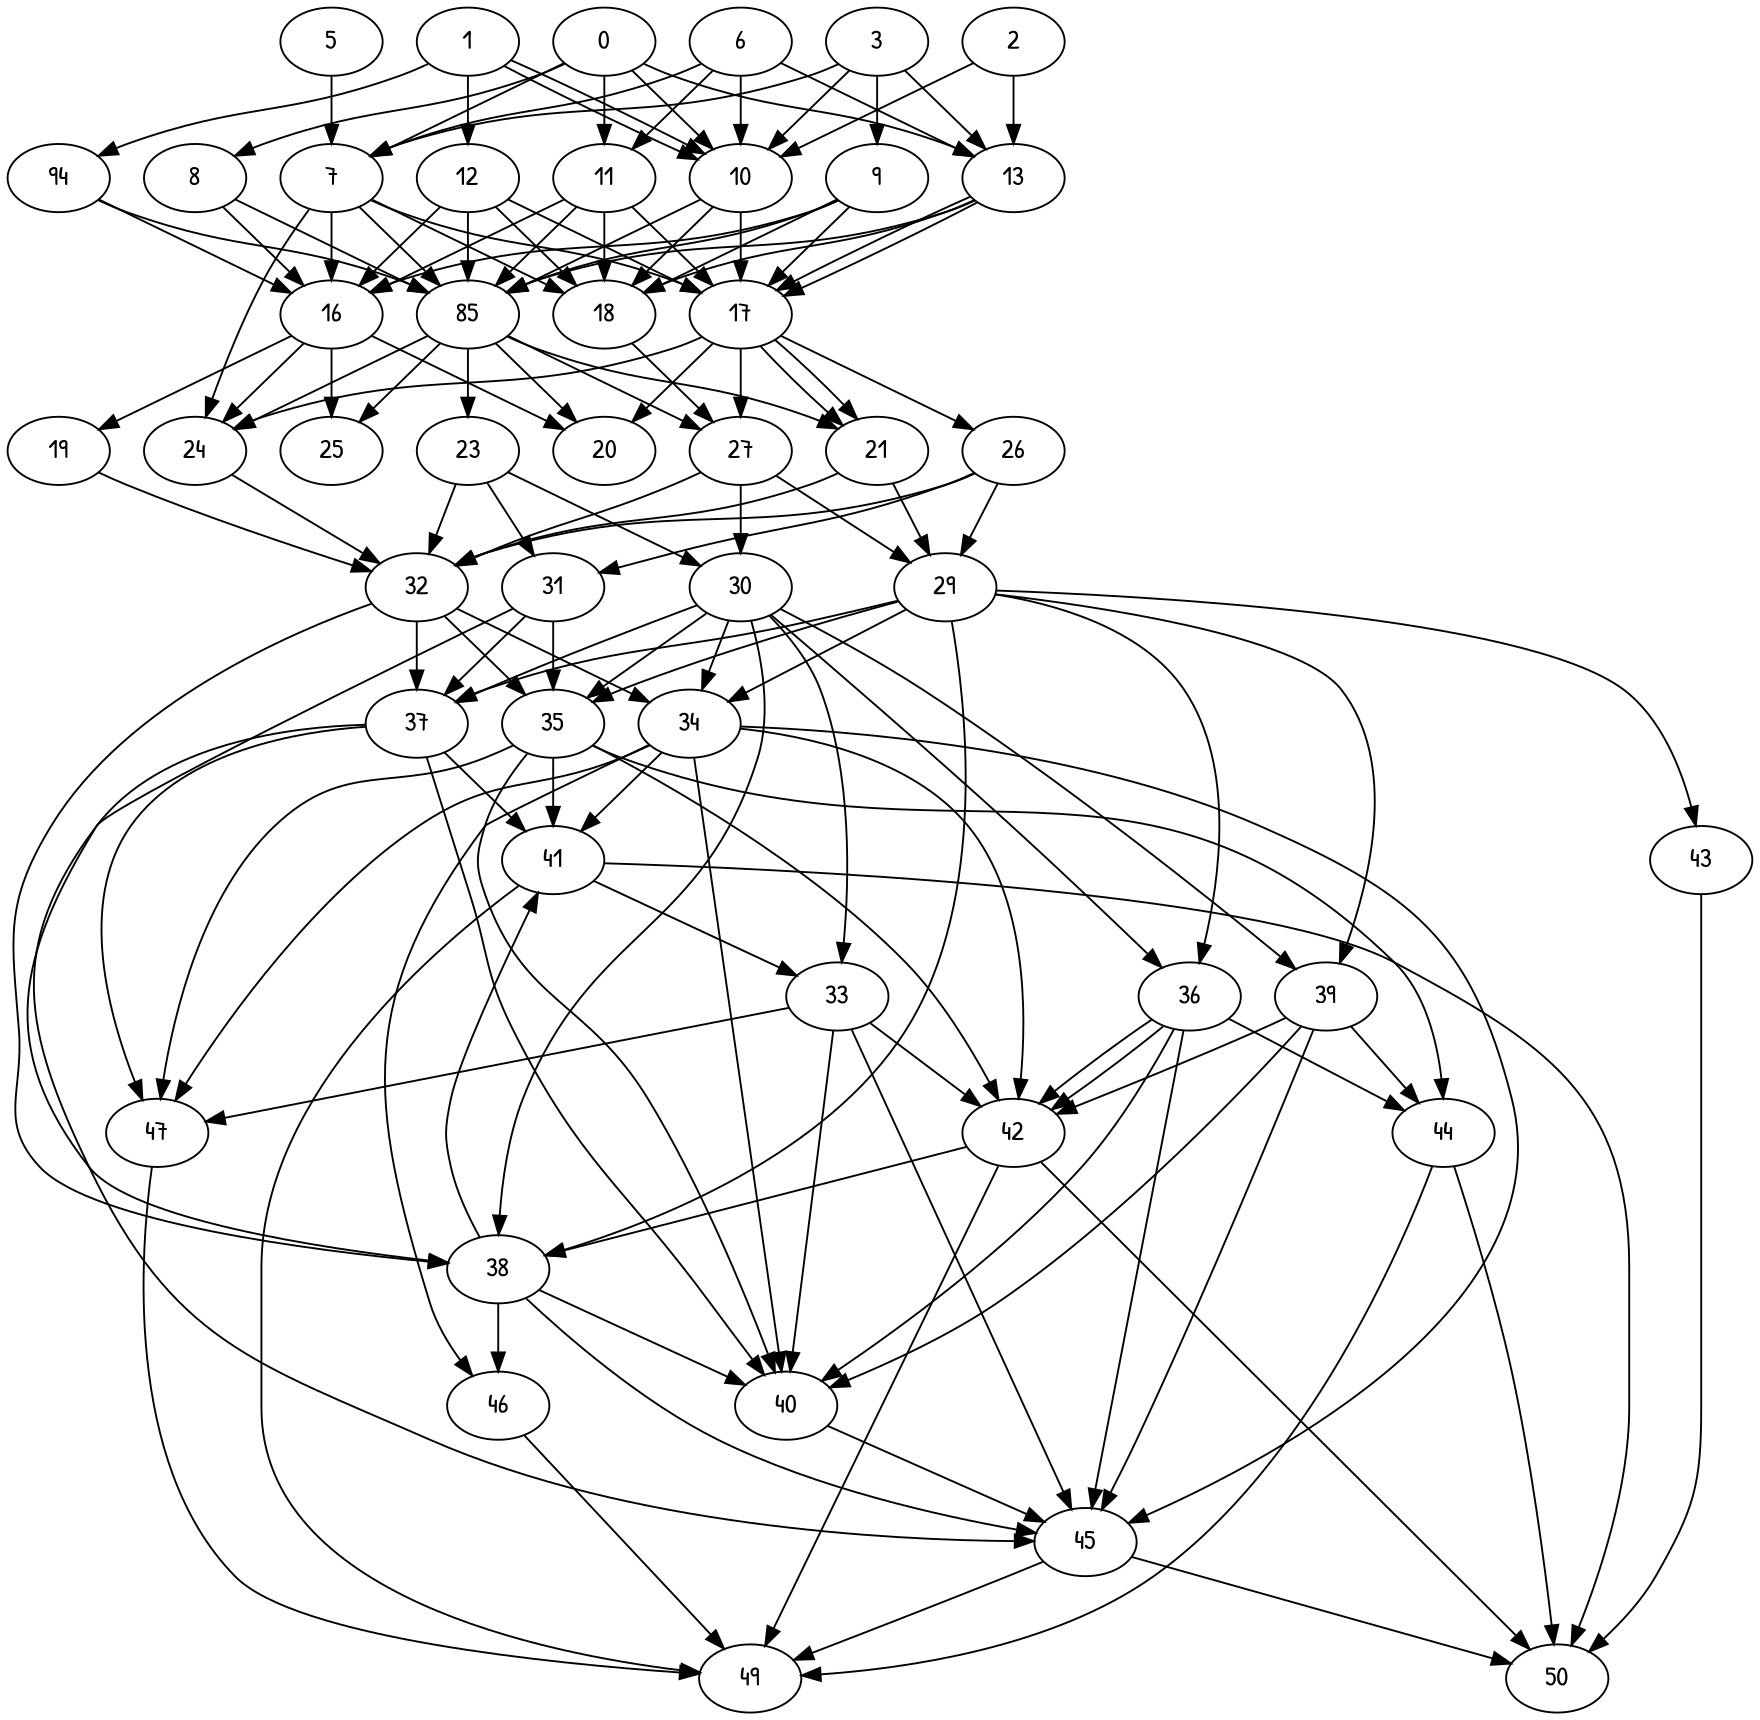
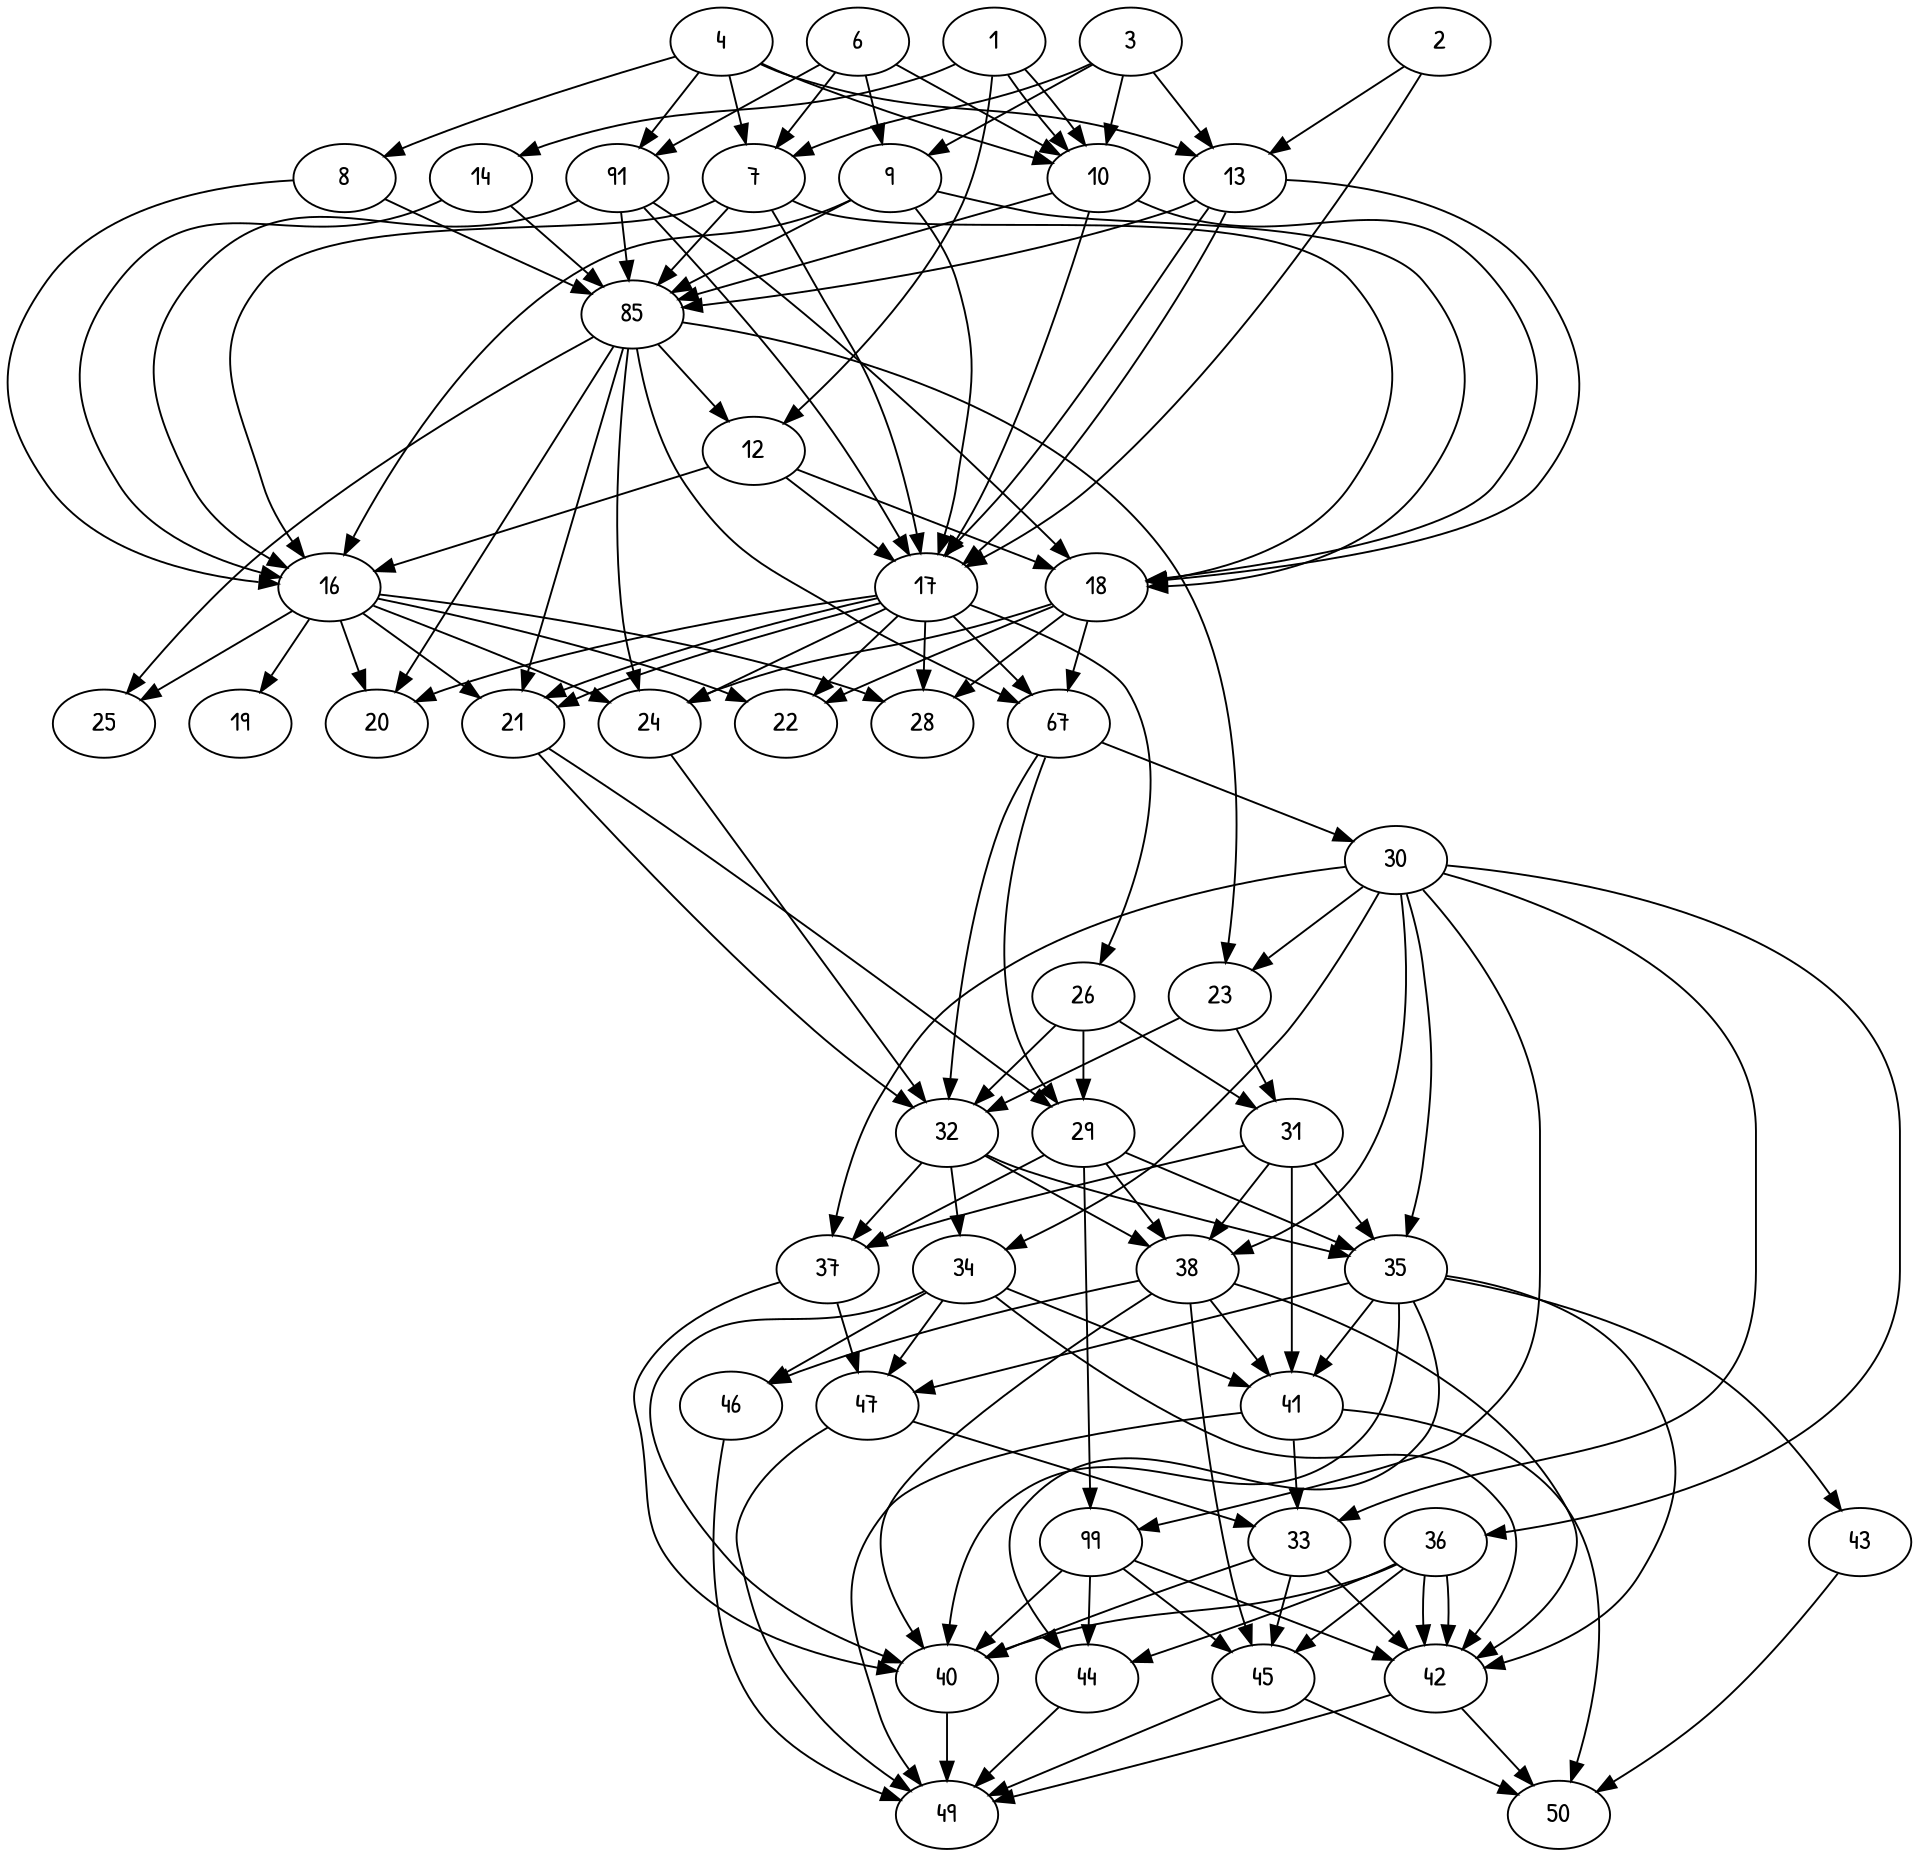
node "5": removed
node "0": label "0" -> "4"
edge "6" -> "13": now "6" -> "9"
edge "2" -> "10": now "2" -> "17"
node "94": label "94" -> "14"
node "11": label "11" -> "91"
edge "12" -> "85": reversed
edge "7" -> "24": now "18" -> "24"
node "27": label "27" -> "67"
edge "23" -> "30": reversed
edge "19" -> "32": removed
edge "29" -> "43": now "35" -> "43"
edge "16" -> "21": added
edge "29" -> "34": removed
edge "29" -> "36": removed
node "22": added
node "28": added
edge "37" -> "41": now "31" -> "41"
edge "34" -> "45": removed
node "39": label "39" -> "99"
edge "33" -> "47": reversed
edge "42" -> "38": reversed
edge "37" -> "45": removed
edge "44" -> "50": removed
edge "40" -> "45": now "40" -> "49"
